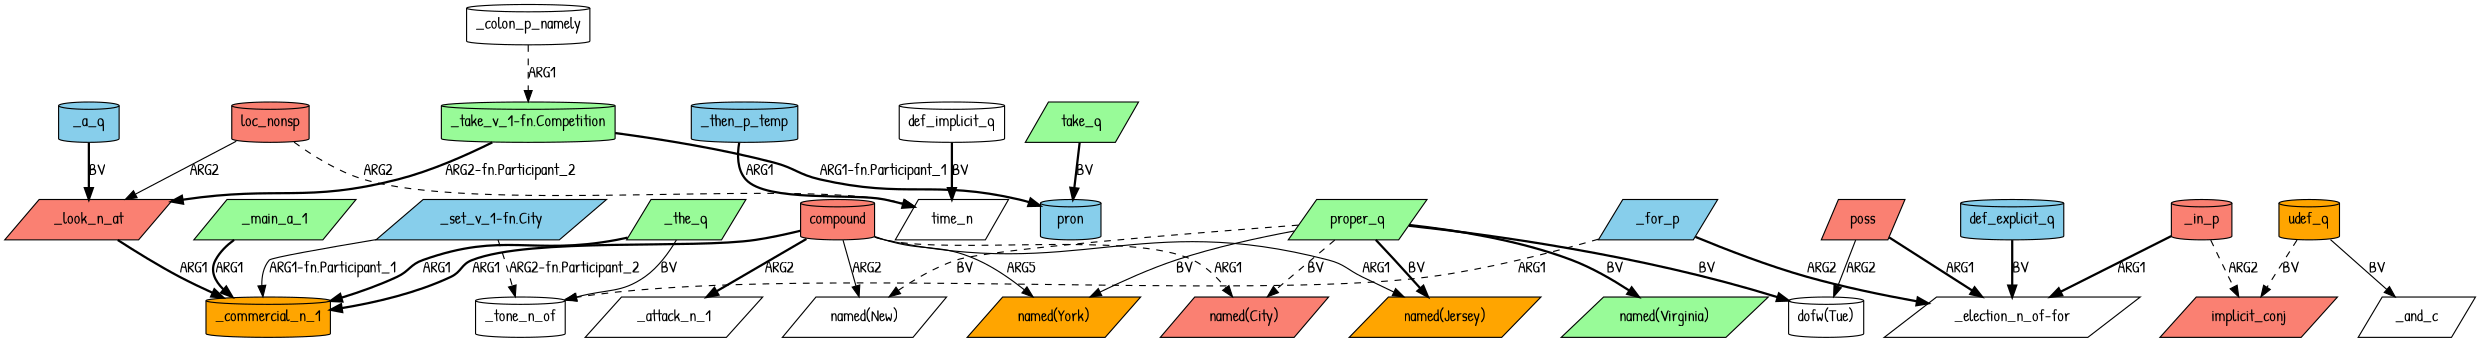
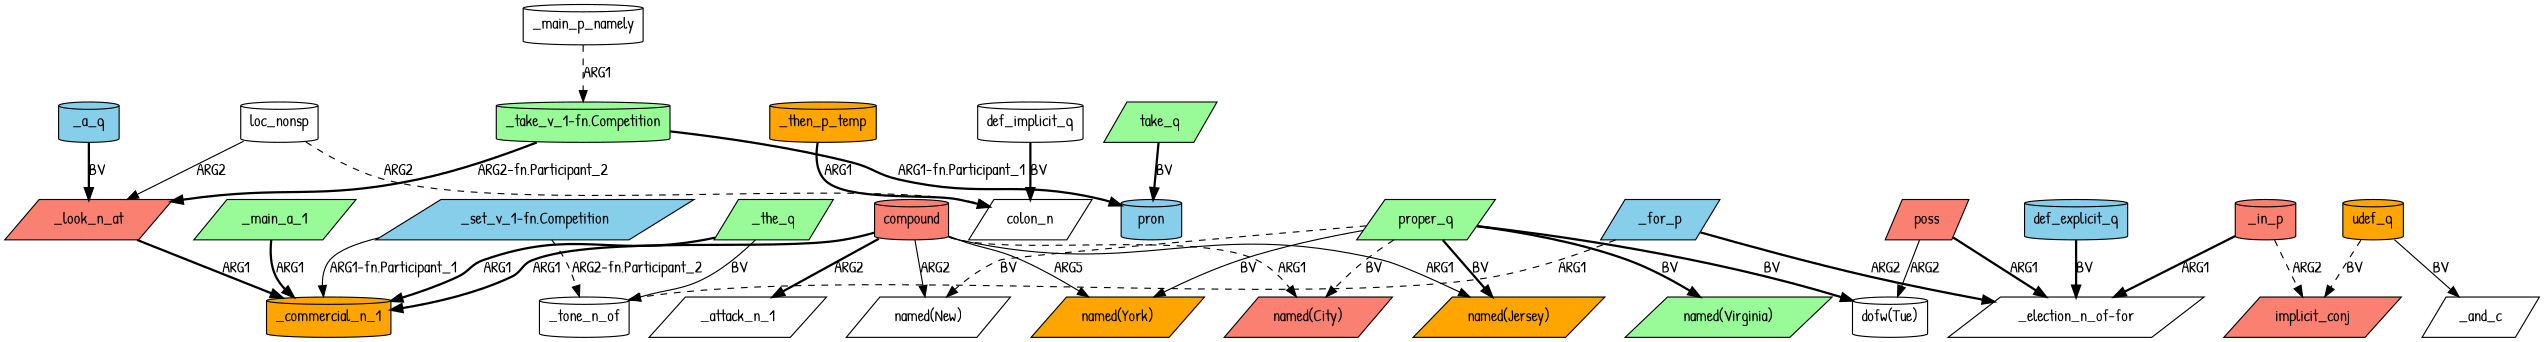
node "_colon_p_namely": label "_colon_p_namely" -> "_main_p_namely"
node "loc_nonsp": fillcolor salmon -> white
node "_then_p_temp": fillcolor skyblue -> orange
node "_set_v_1-fn.City": label "_set_v_1-fn.City" -> "_set_v_1-fn.Competition"
node "time_n": label "time_n" -> "colon_n"
